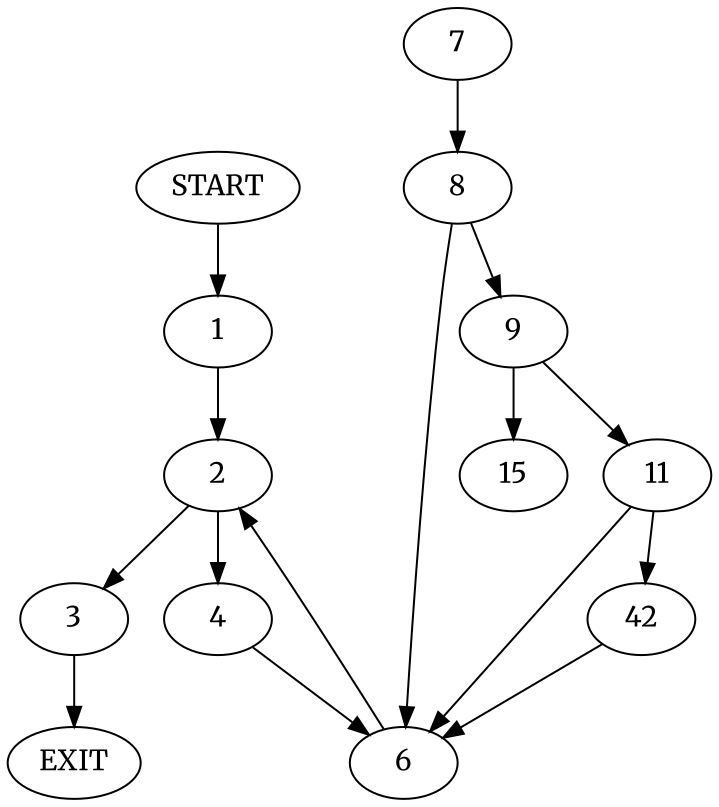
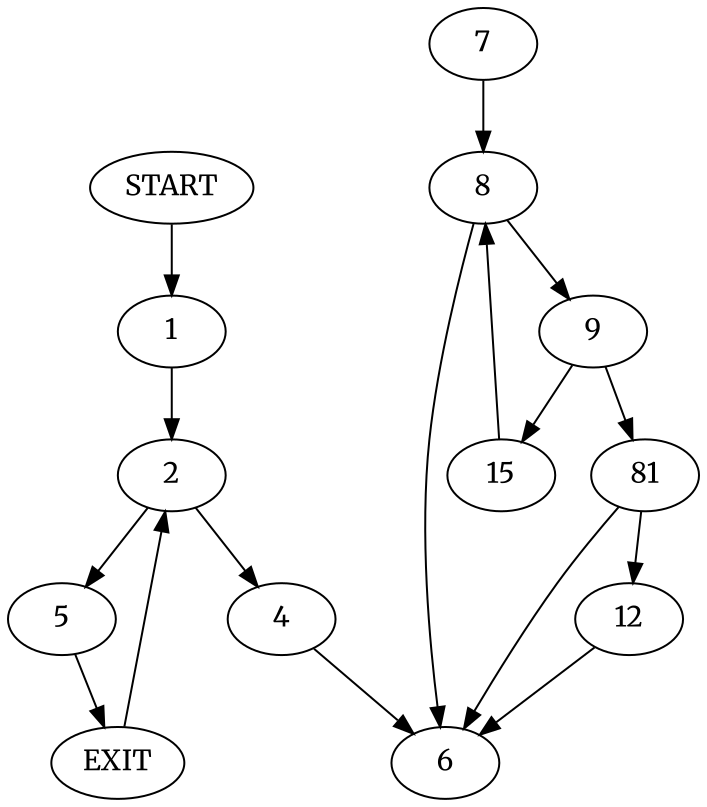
edge "15" -> "8": added
node "11": label "11" -> "81"
node "3": label "3" -> "5"
node "42": label "42" -> "12"
edge "6" -> "2": now "EXIT" -> "2"
